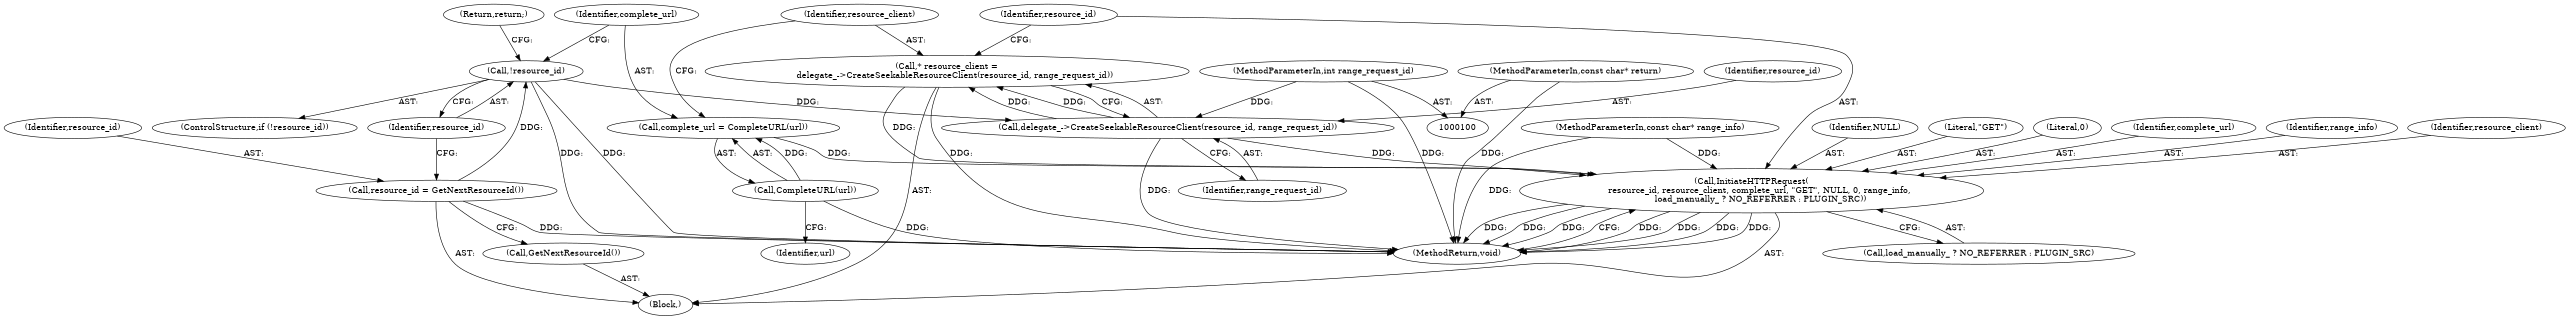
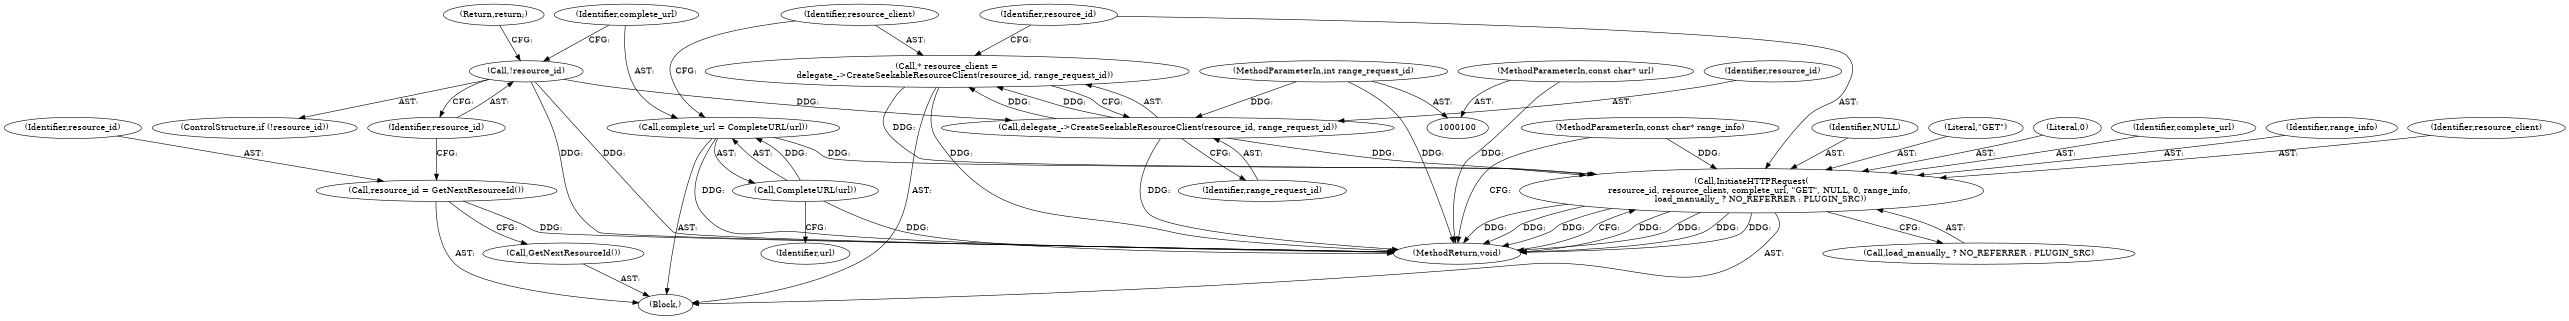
node "(MethodParameterIn,const char* return)": label "(MethodParameterIn,const char* return)" -> "(MethodParameterIn,const char* url)"
edge "(Call,resource_id = GetNextResourceId())" -> "(Call,!resource_id)": removed, label "DDG:"
edge "(MethodParameterIn,const char* range_info)" -> "(MethodReturn,void)": label "DDG: " -> "CFG: "
edge "(Call,complete_url = CompleteURL(url))" -> "(Block,)": added, label "AST:"
edge "(Call,complete_url = CompleteURL(url))" -> "(MethodReturn,void)": added, label "DDG:"
